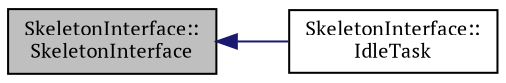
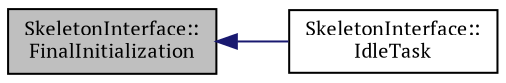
node "SkeletonInterface:: SkeletonInterface": label "SkeletonInterface:: SkeletonInterface" -> "SkeletonInterface:: FinalInitialization"
